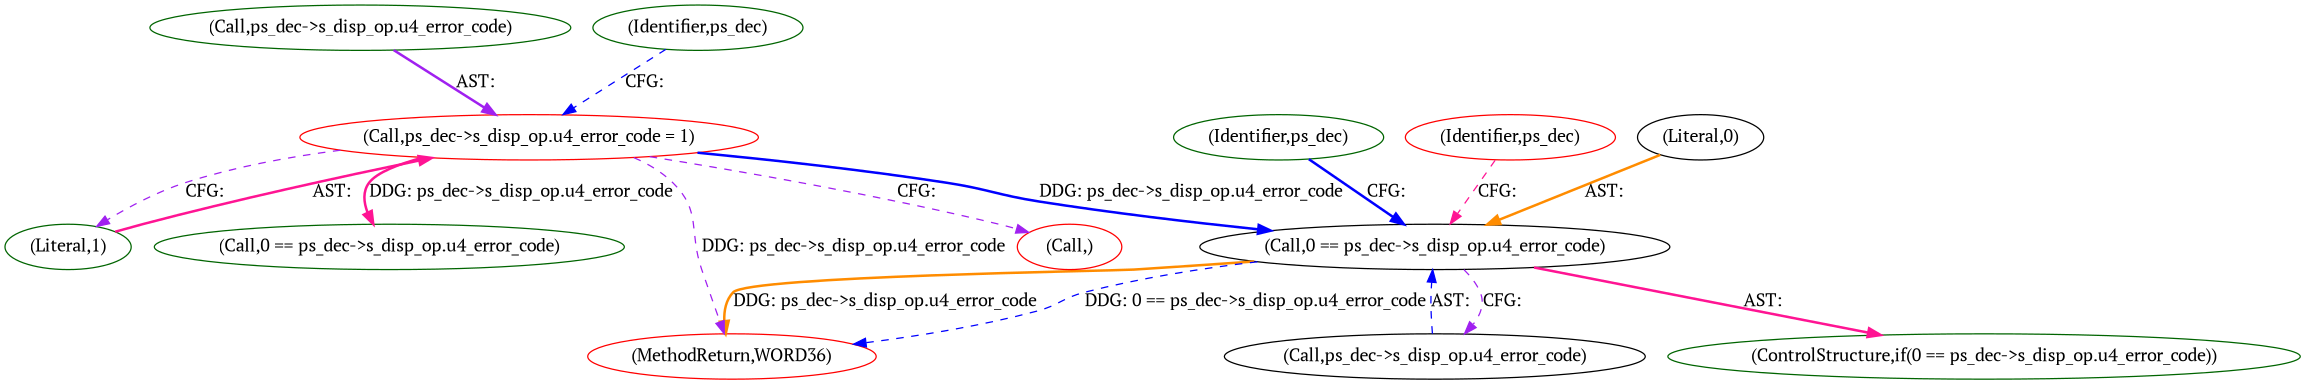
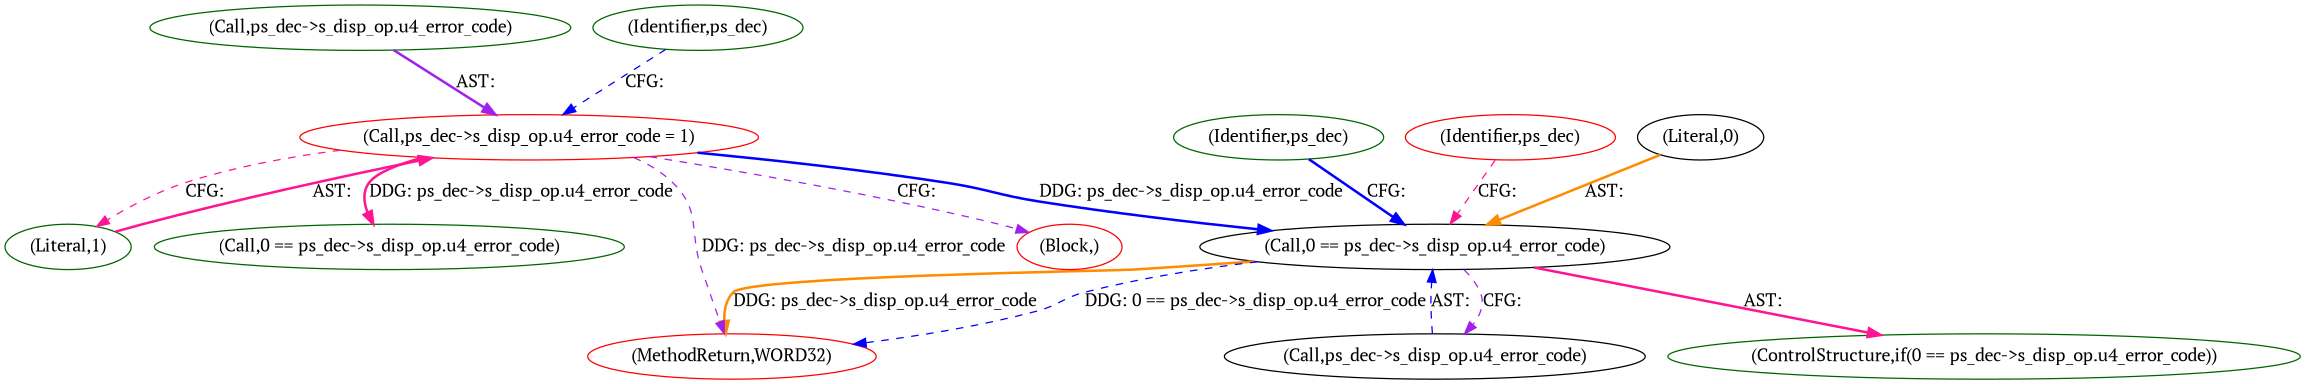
edge "(Call,ps_dec->s_disp_op.u4_error_code = 1)" -> "(Literal,1)": color purple -> deeppink
node "(Call,)": label "(Call,)" -> "(Block,)"
node "(MethodReturn,WORD36)": label "(MethodReturn,WORD36)" -> "(MethodReturn,WORD32)"
